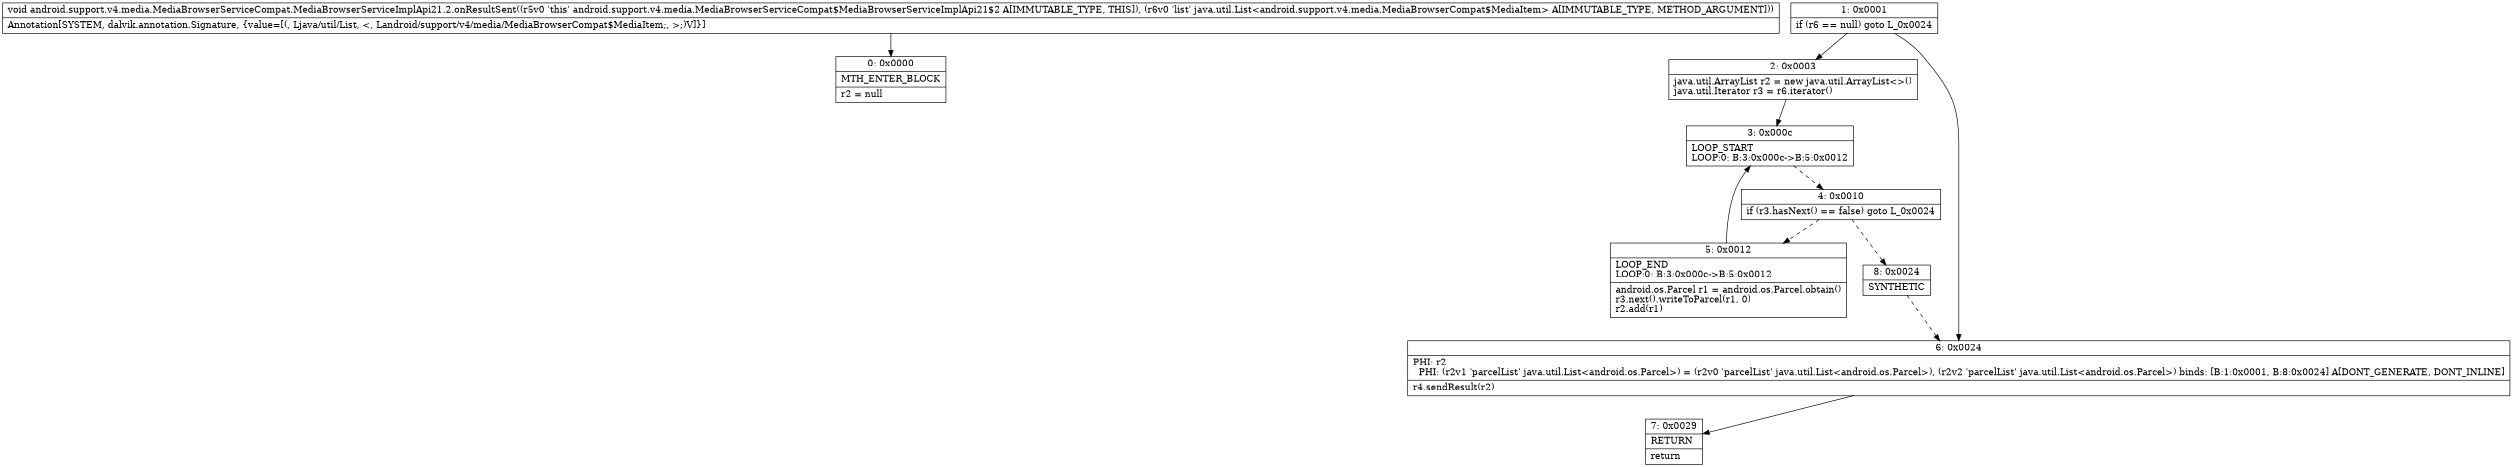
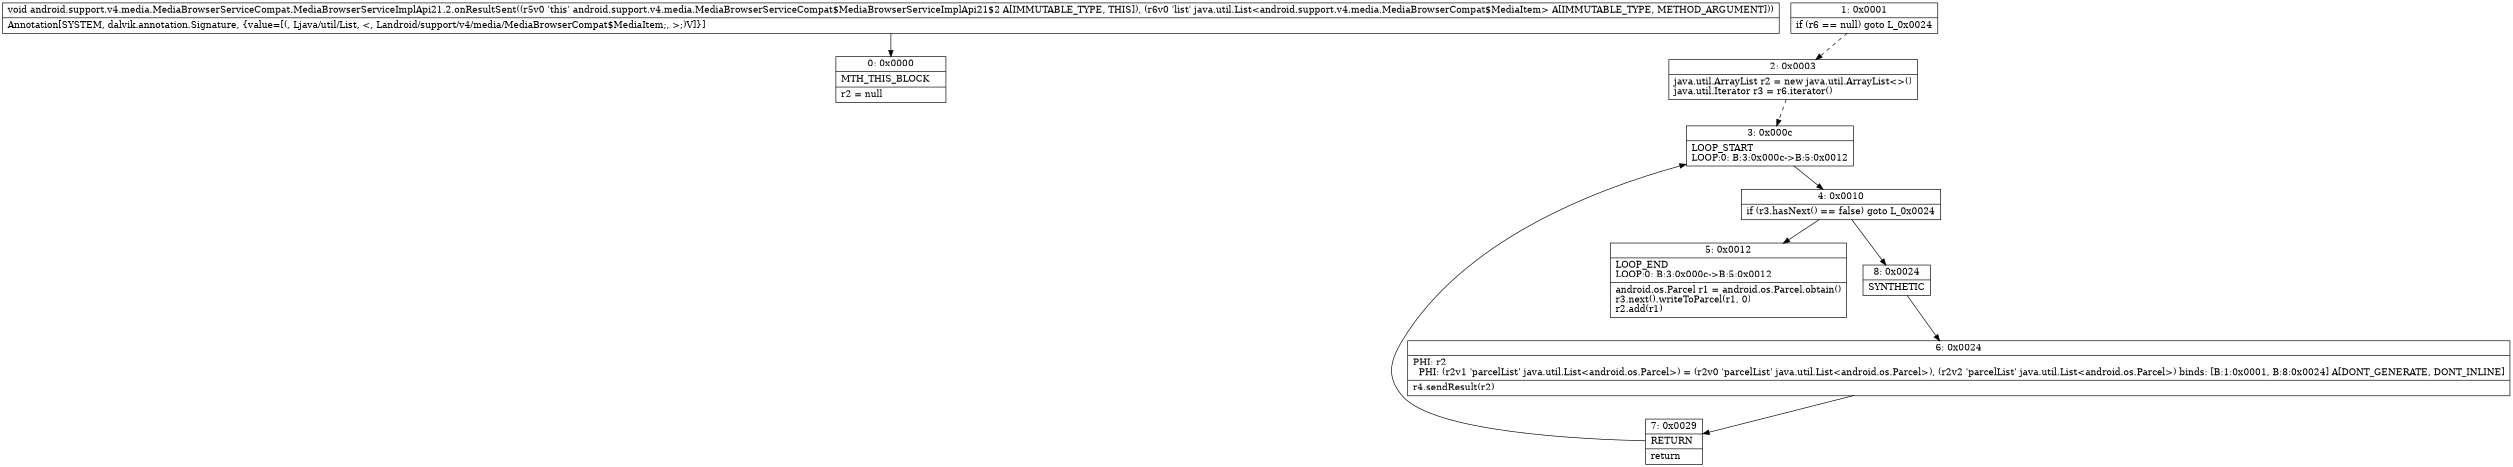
edge "1: 0x0001" -> "2: 0x0003": style solid -> dashed
node "0: 0x0000": text "MTH_ENTER_BLOCK" -> "MTH_THIS_BLOCK"
edge "2: 0x0003" -> "3: 0x000c": style solid -> dashed
edge "1: 0x0001" -> "6: 0x0024": removed
edge "3: 0x000c" -> "4: 0x0010": style dashed -> solid
edge "5: 0x0012" -> "3: 0x000c": now "7: 0x0029" -> "3: 0x000c"
edge "4: 0x0010" -> "5: 0x0012": style dashed -> solid
edge "4: 0x0010" -> "8: 0x0024": style dashed -> solid
edge "8: 0x0024" -> "6: 0x0024": style dashed -> solid
